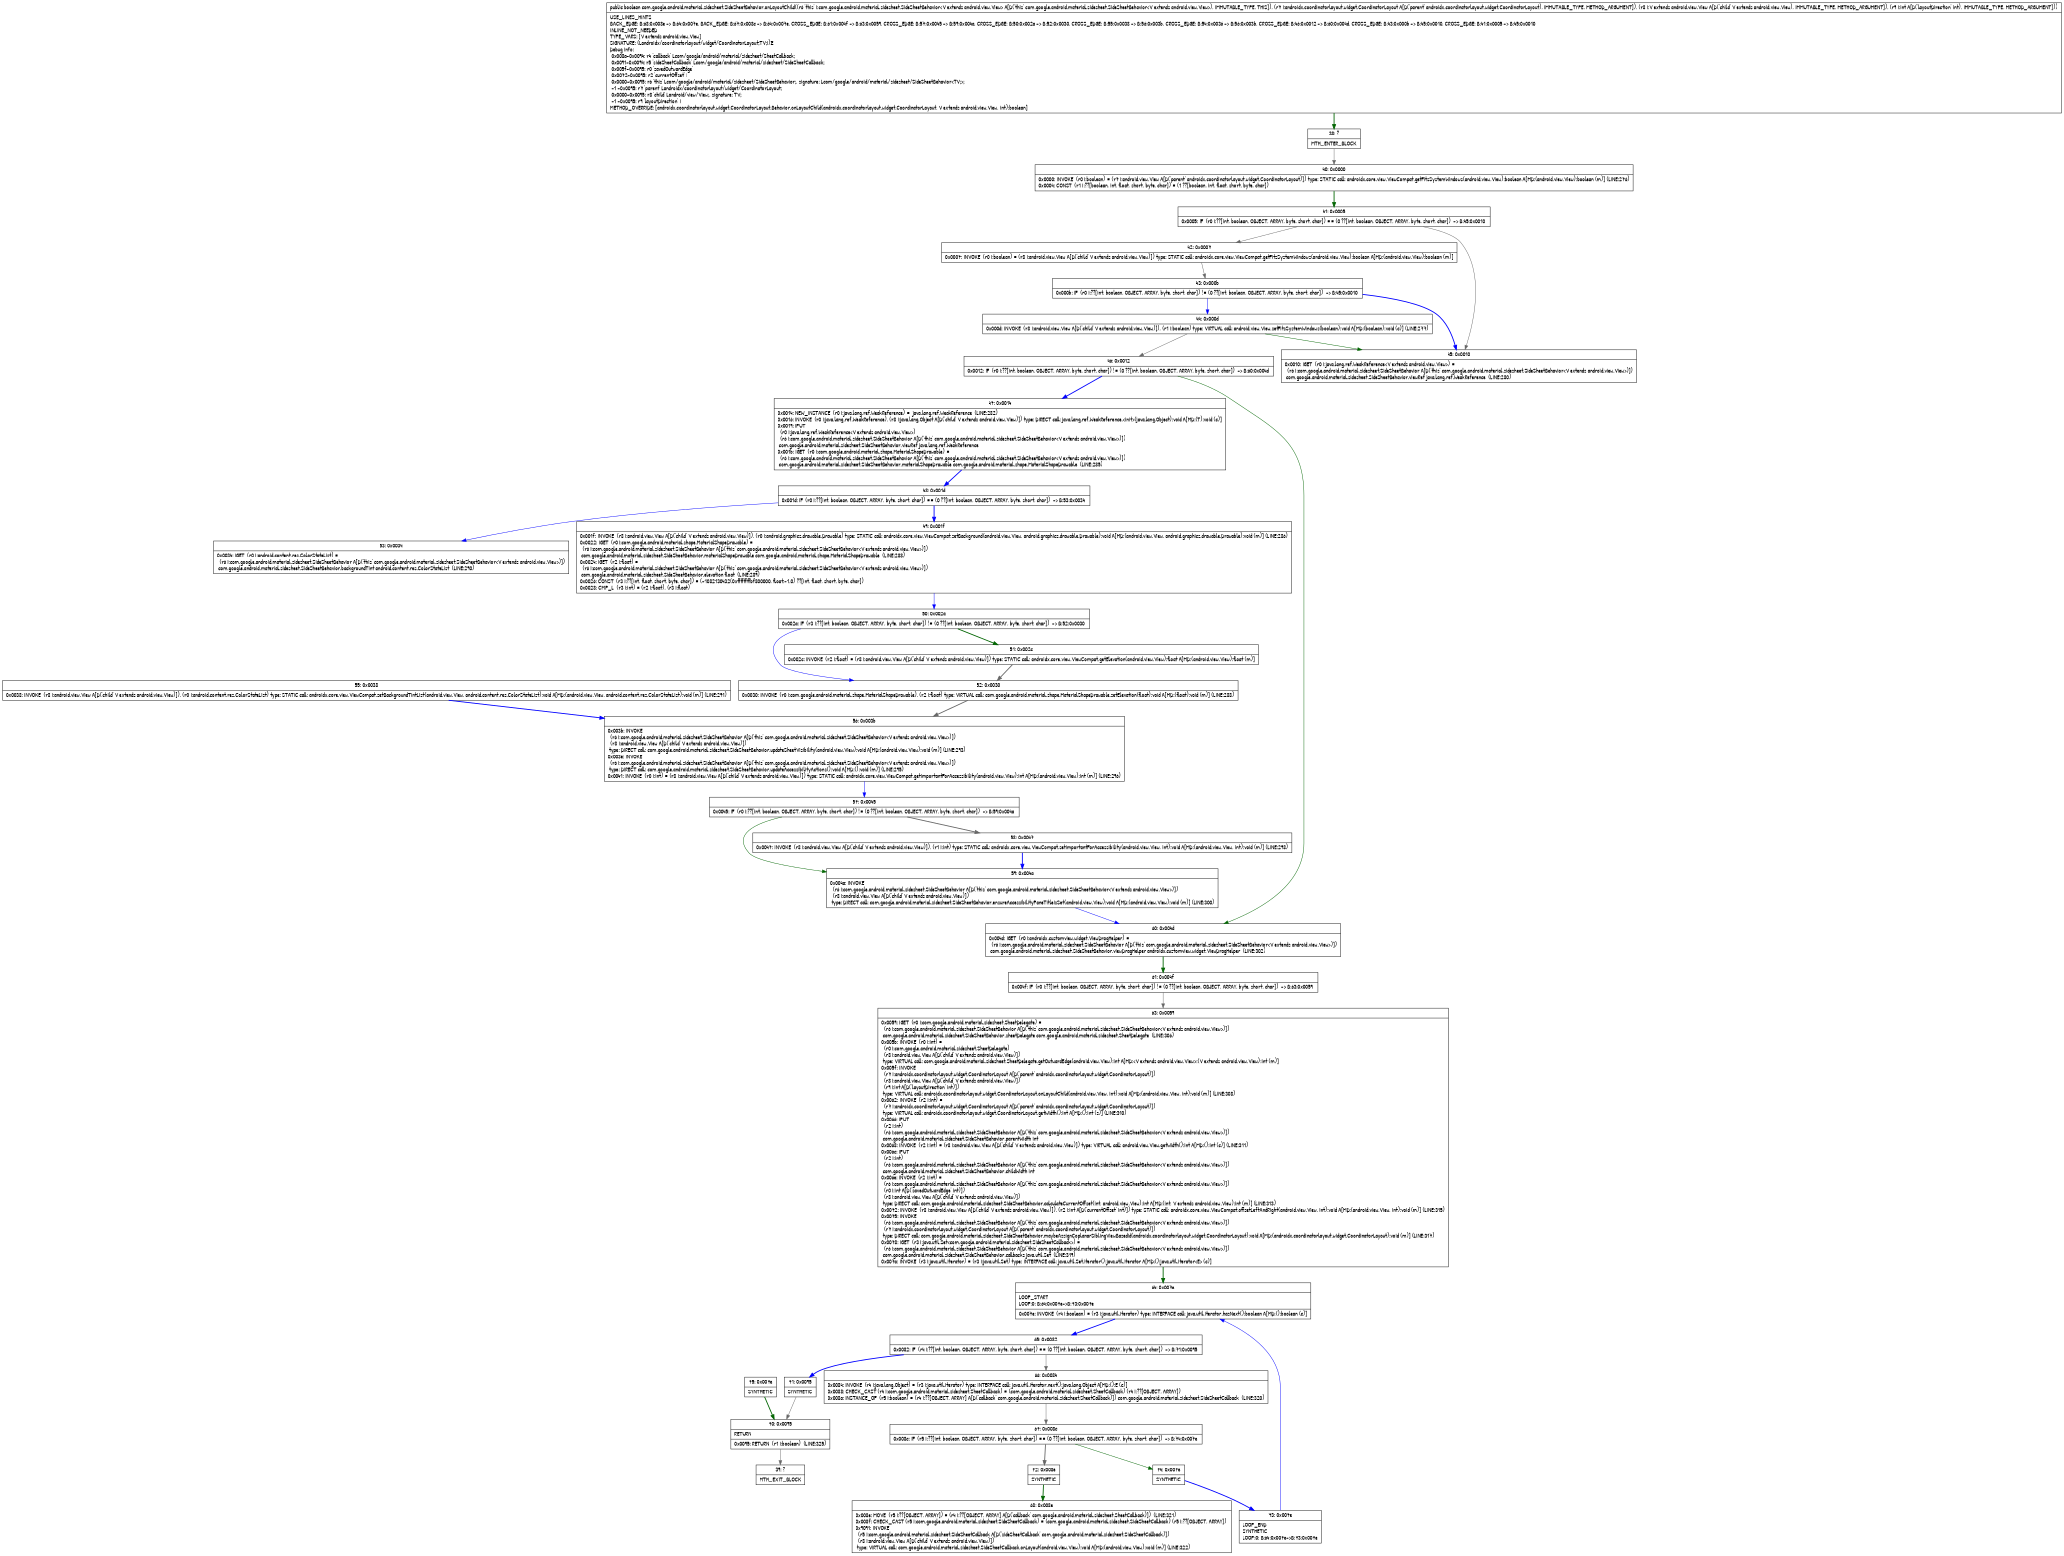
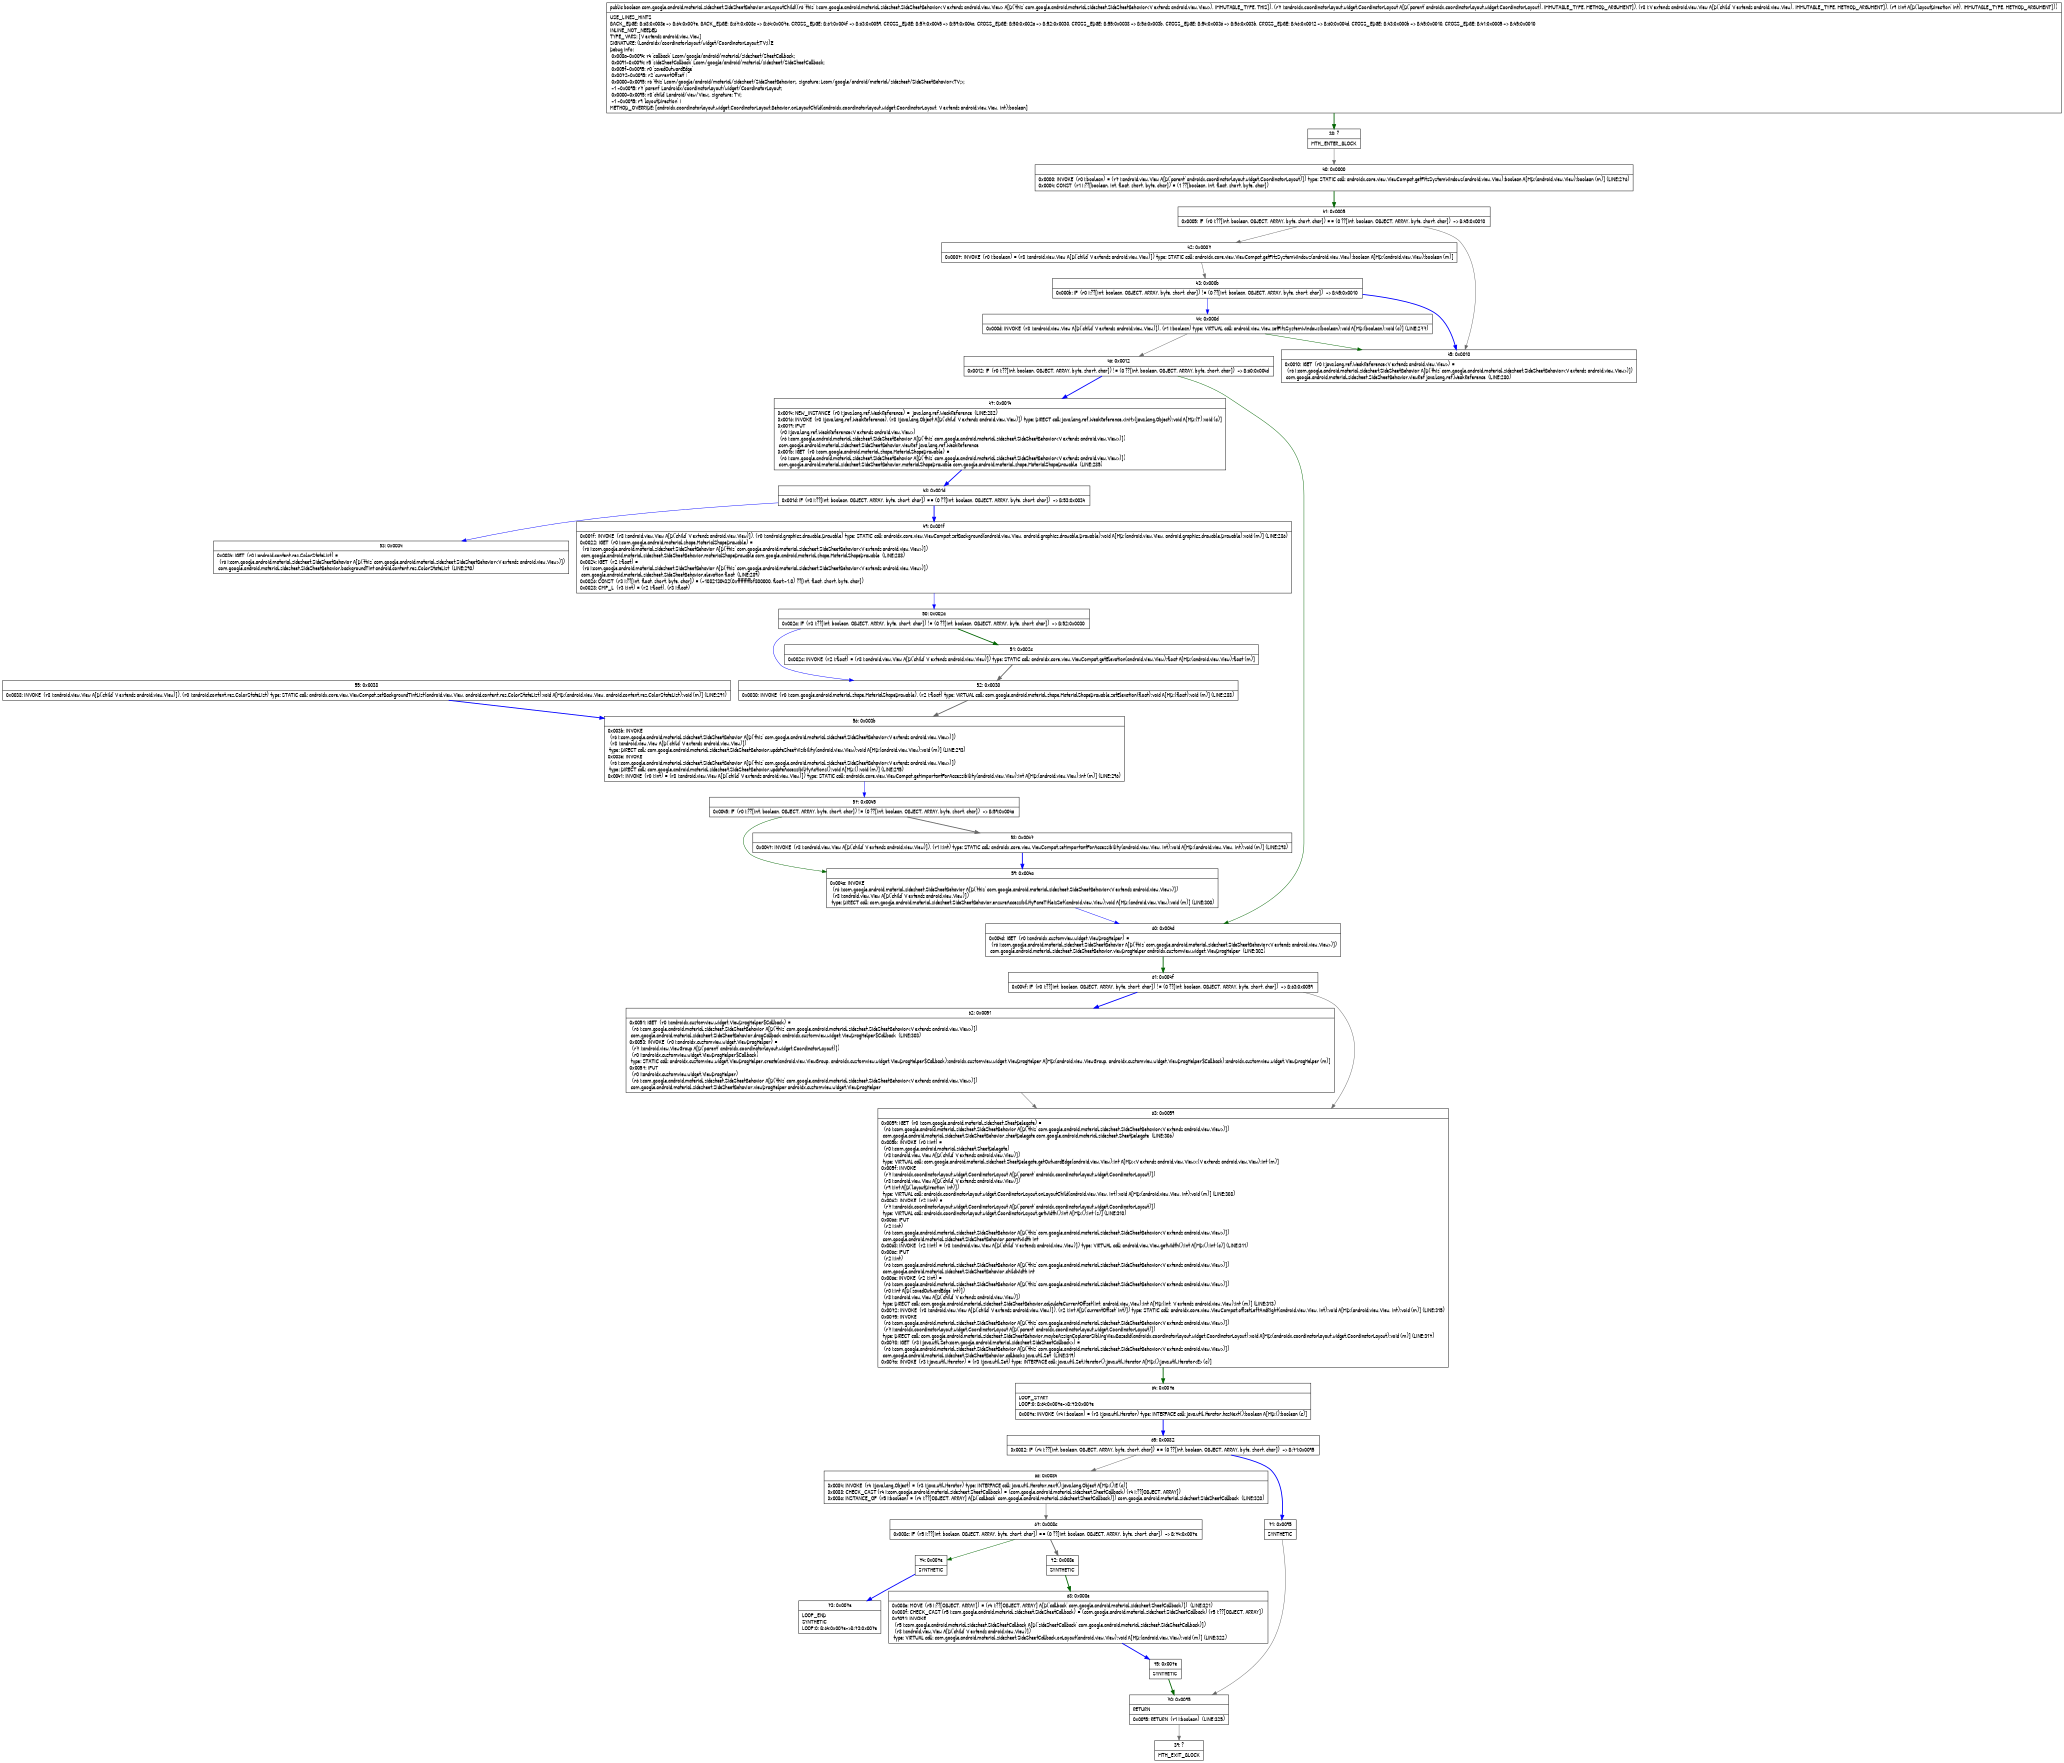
node "62: 0x0051": added
edge "73: 0x007e" -> "64: 0x007e": removed
edge "68: 0x008e" -> "75: 0x007e": added
